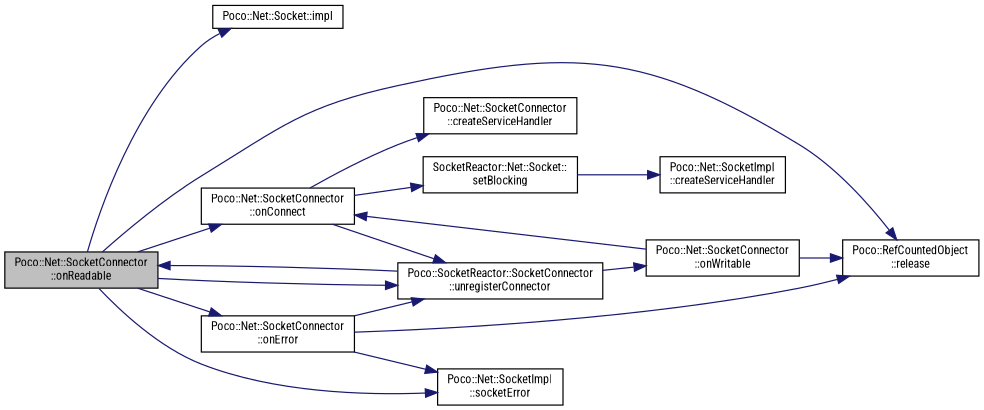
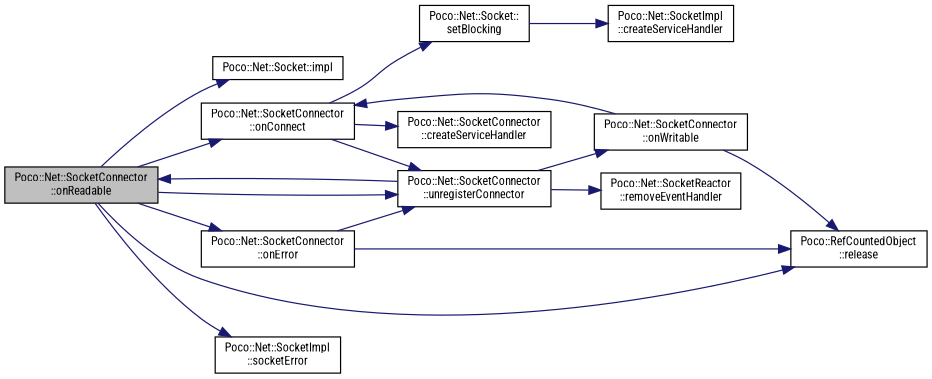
node "SocketReactor::Net::Socket:: setBlocking": label "SocketReactor::Net::Socket:: setBlocking" -> "Poco::Net::Socket:: setBlocking"
node "Poco::Net::SocketReactor ::removeEventHandler": added
node "Poco::SocketReactor::SocketConnector ::unregisterConnector": label "Poco::SocketReactor::SocketConnector ::unregisterConnector" -> "Poco::Net::SocketConnector ::unregisterConnector"
edge "Poco::Net::SocketConnector ::onError" -> "Poco::Net::SocketImpl ::socketError": removed
